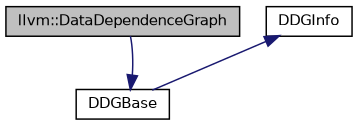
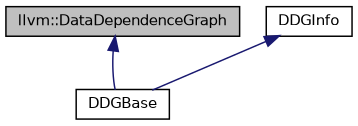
edge "llvm::DataDependenceGraph" -> "DDGBase": reversed
